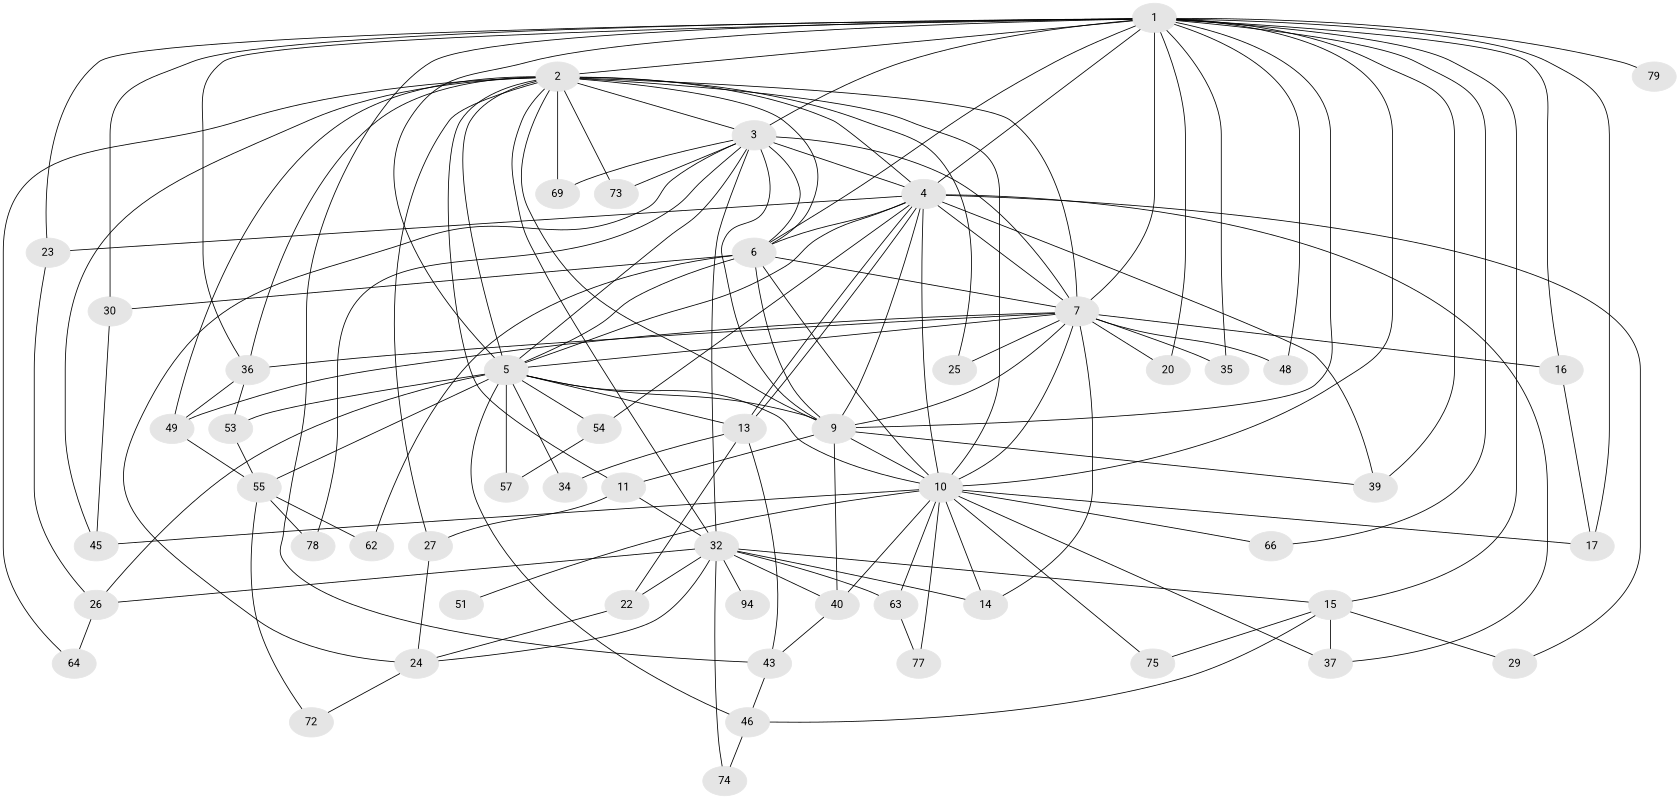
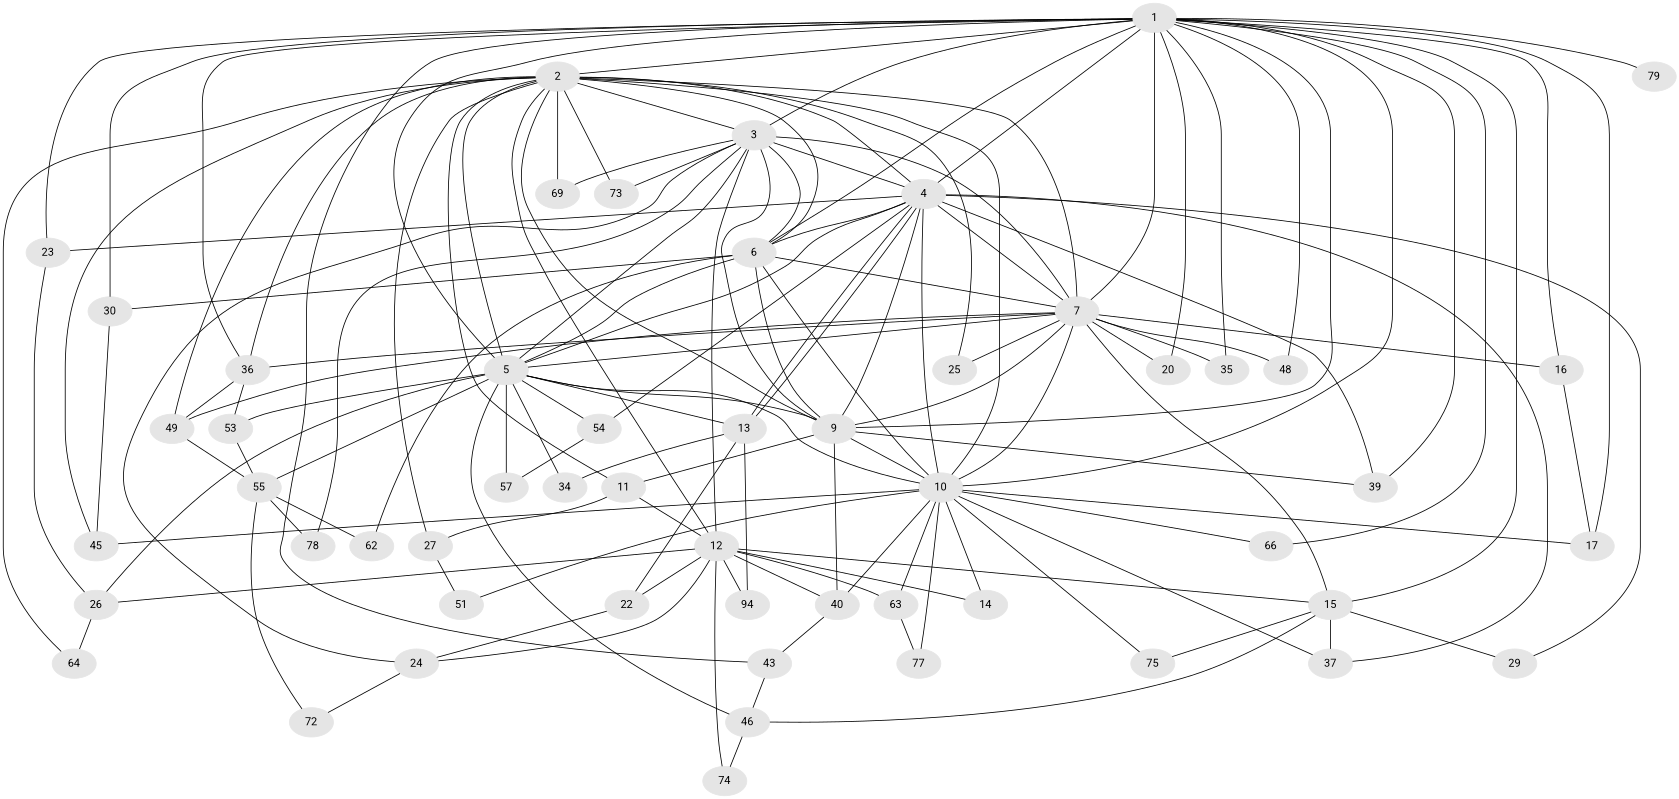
edge "7" -- "14": now "7" -- "15"
edge "13" -- "43": now "13" -- "94"
node "32": label "32" -> "12"
edge "27" -- "24": now "27" -- "51"
